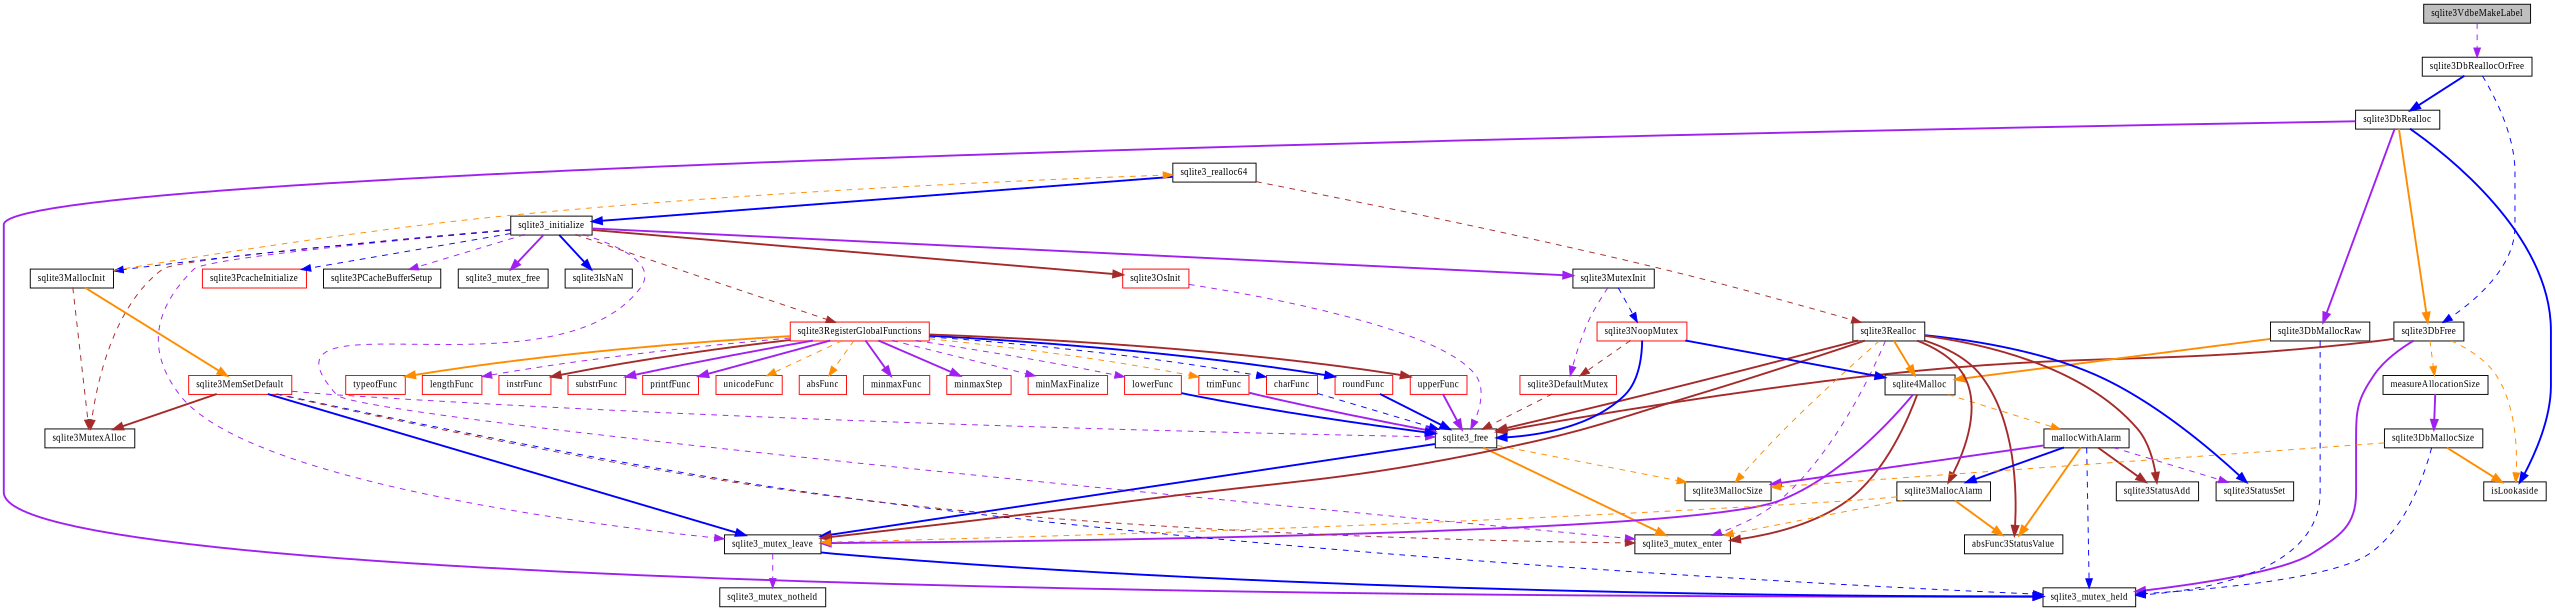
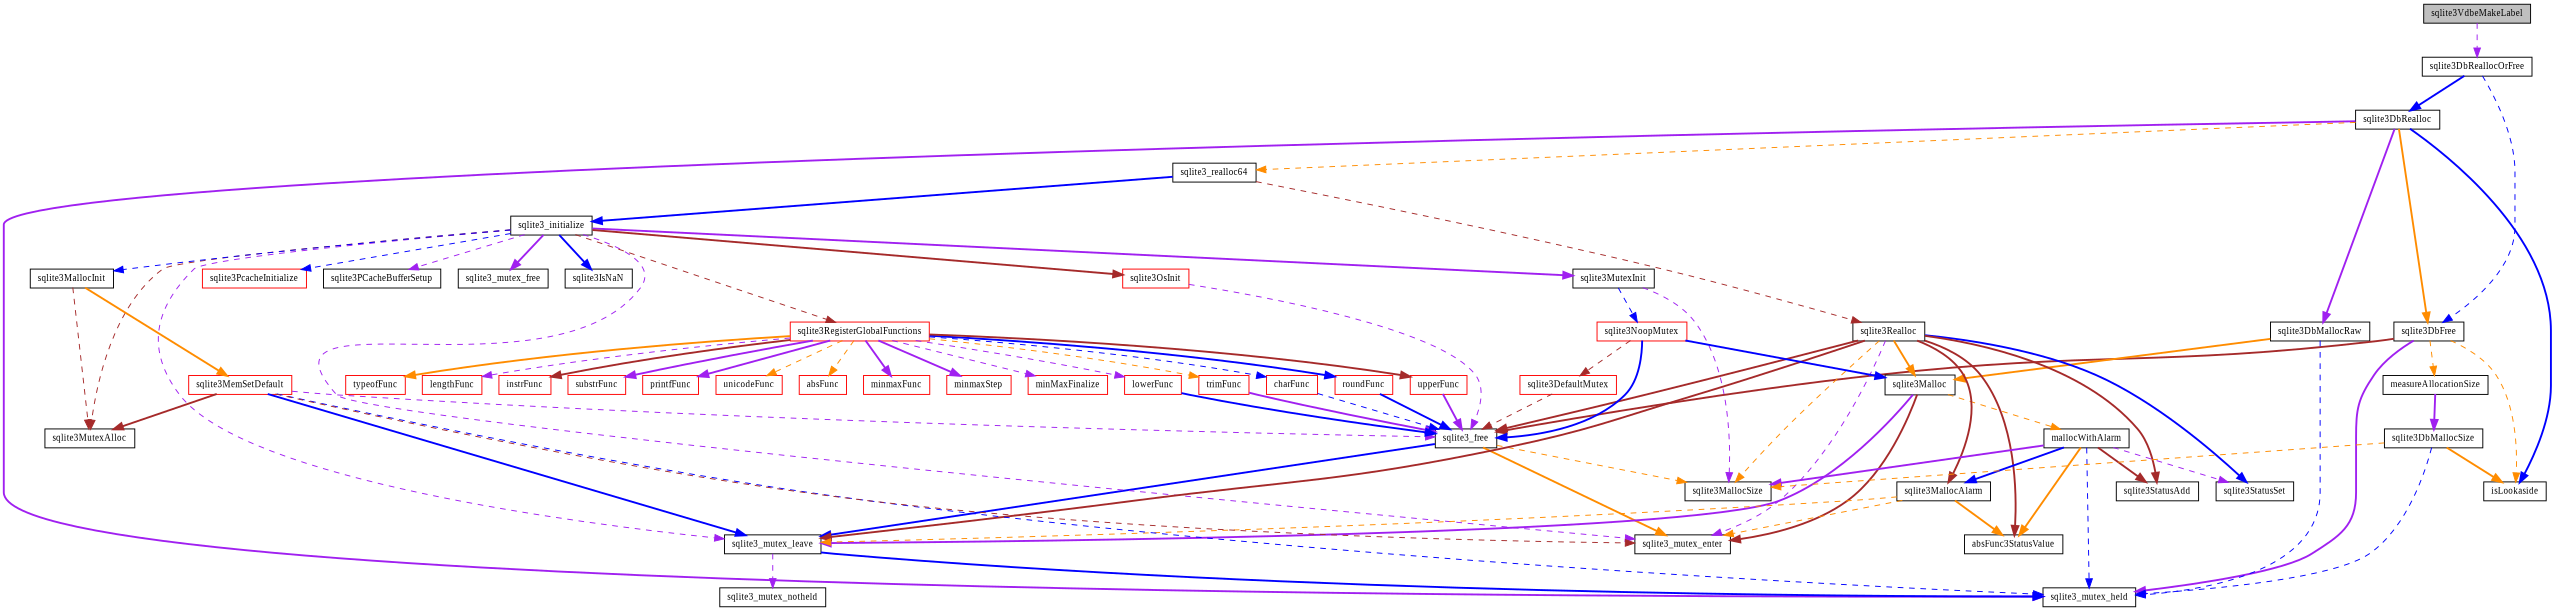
edge "sqlite3MallocInit" -> "sqlite3_realloc64": now "sqlite3DbRealloc" -> "sqlite3_realloc64"
edge "sqlite3MutexInit" -> "sqlite3DefaultMutex": now "sqlite3MutexInit" -> "sqlite3MallocSize"
node "sqlite4Malloc": label "sqlite4Malloc" -> "sqlite3Malloc"
